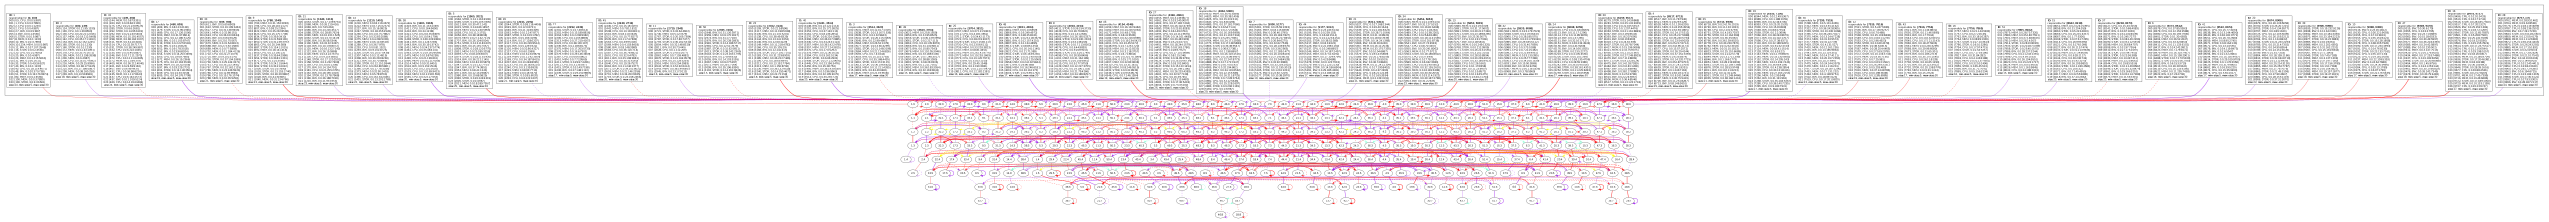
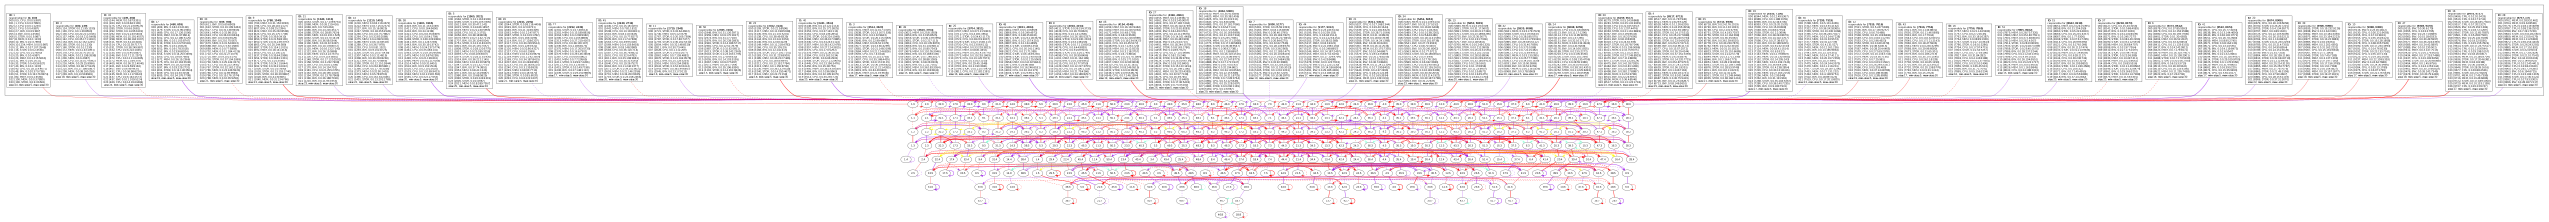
edge "10.1" -> "1.1": style bold -> dashed
edge "33.1" -> "17.1": color red -> purple
edge "6.4" -- "6.5": removed
